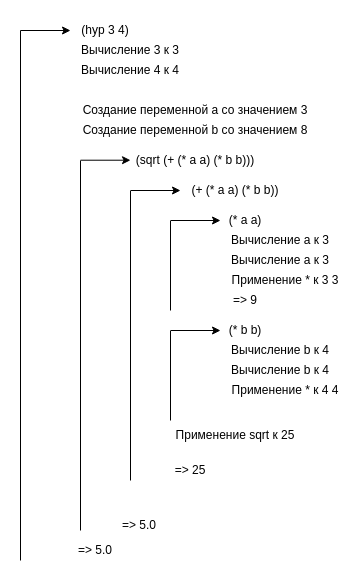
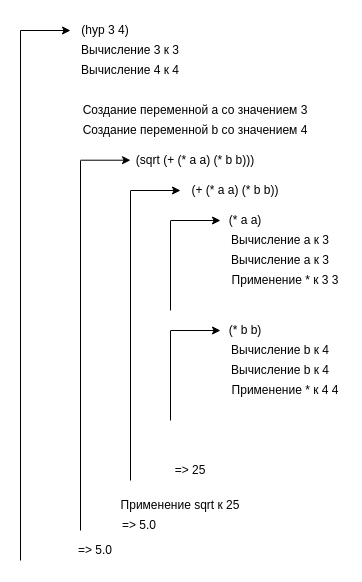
node "Создание переменной b со значением 8": label "Создание переменной b со значением 8" -> "Создание переменной b со значением 4"
node "=> 9": removed
node "Применение sqrt к 25": moved (236, 436) -> (181, 506)
